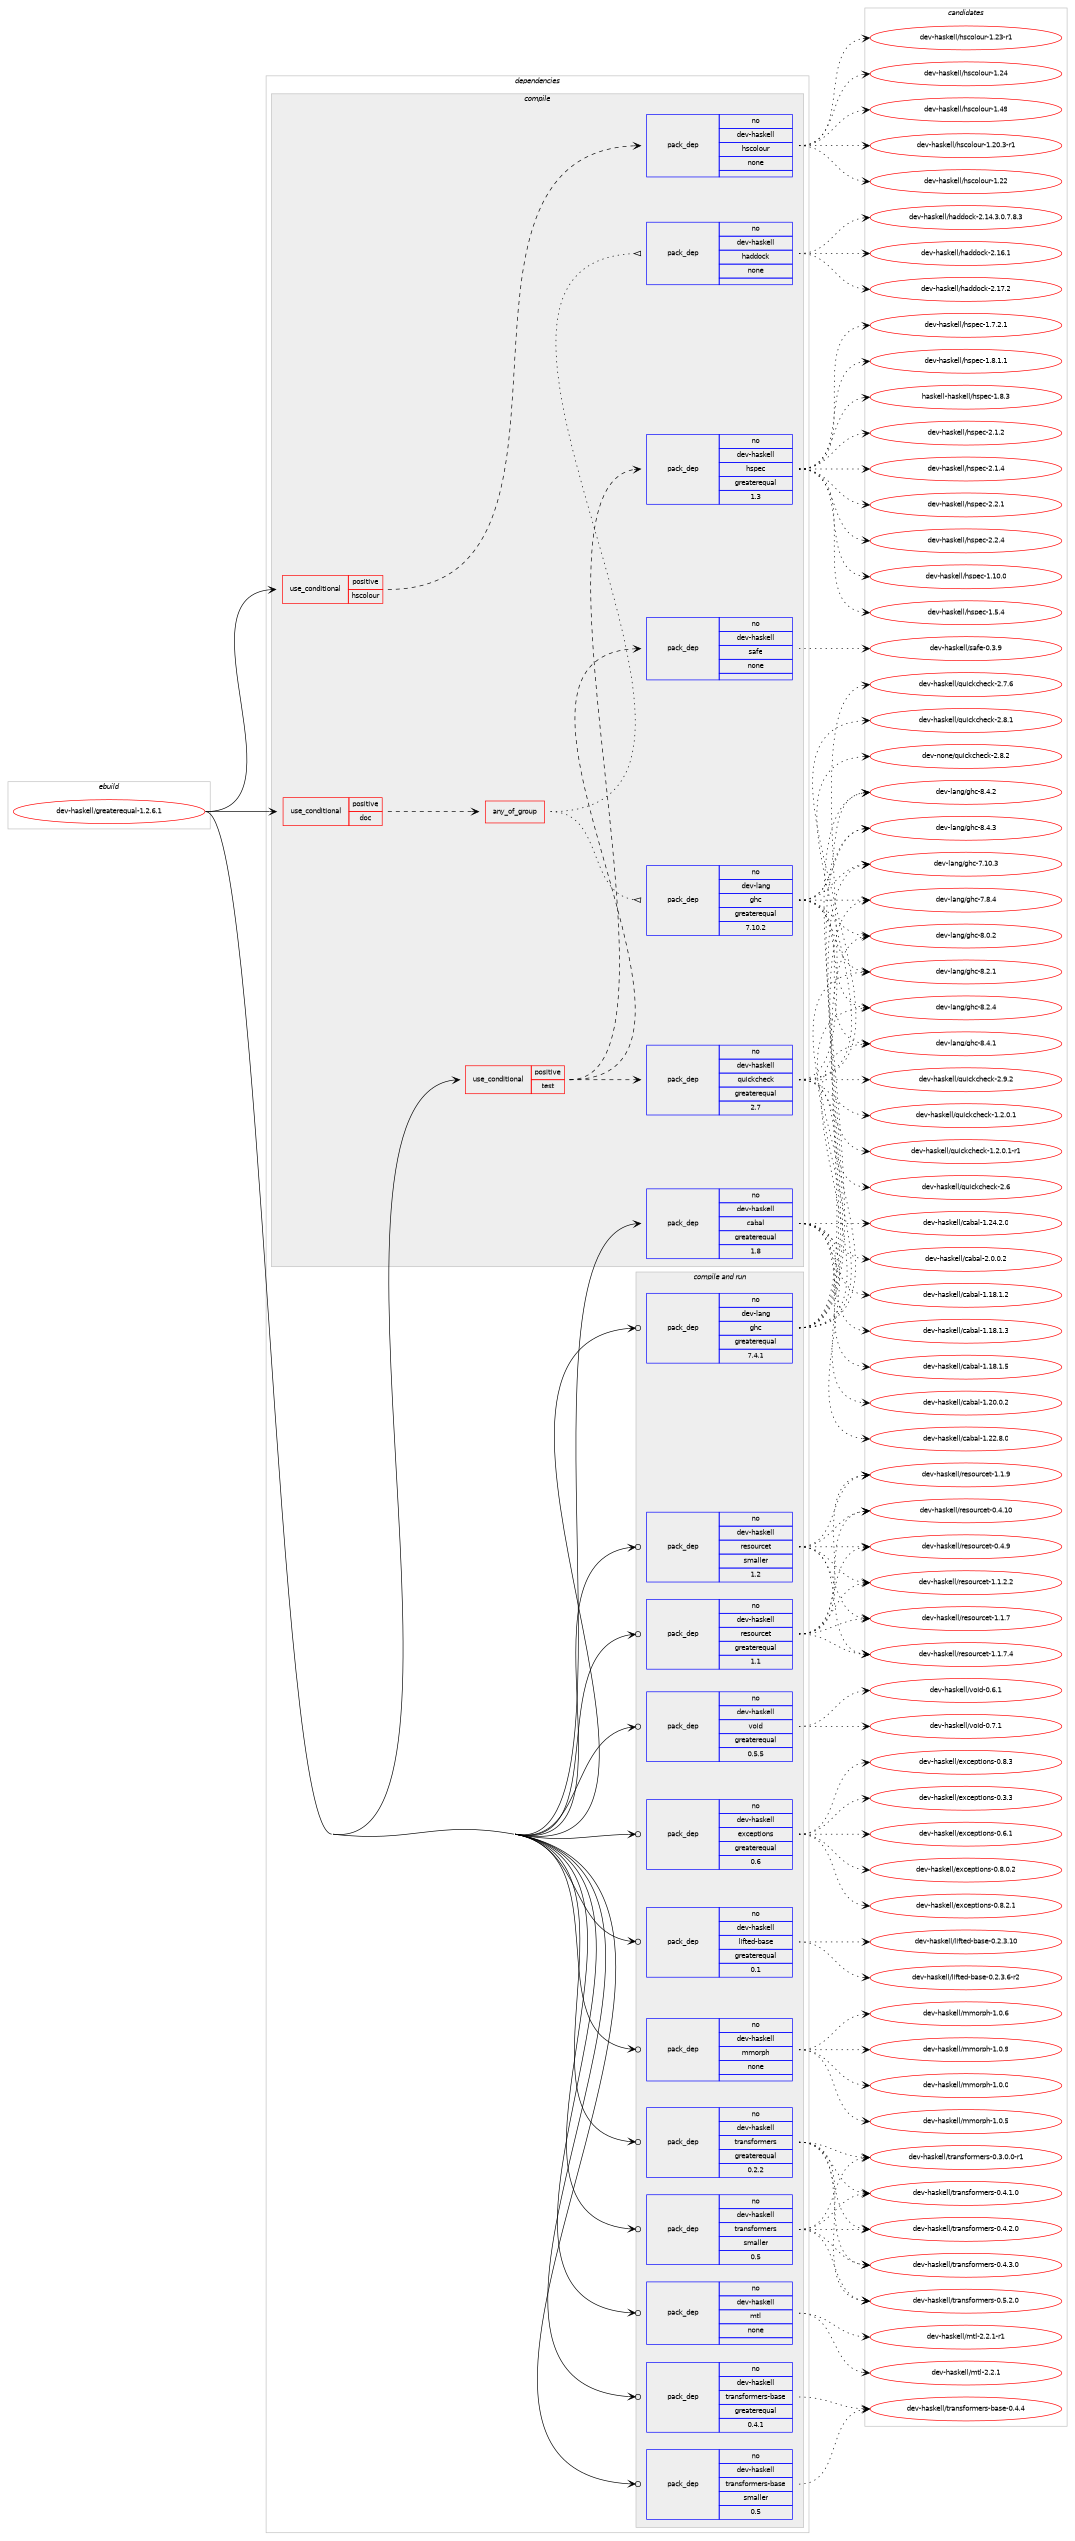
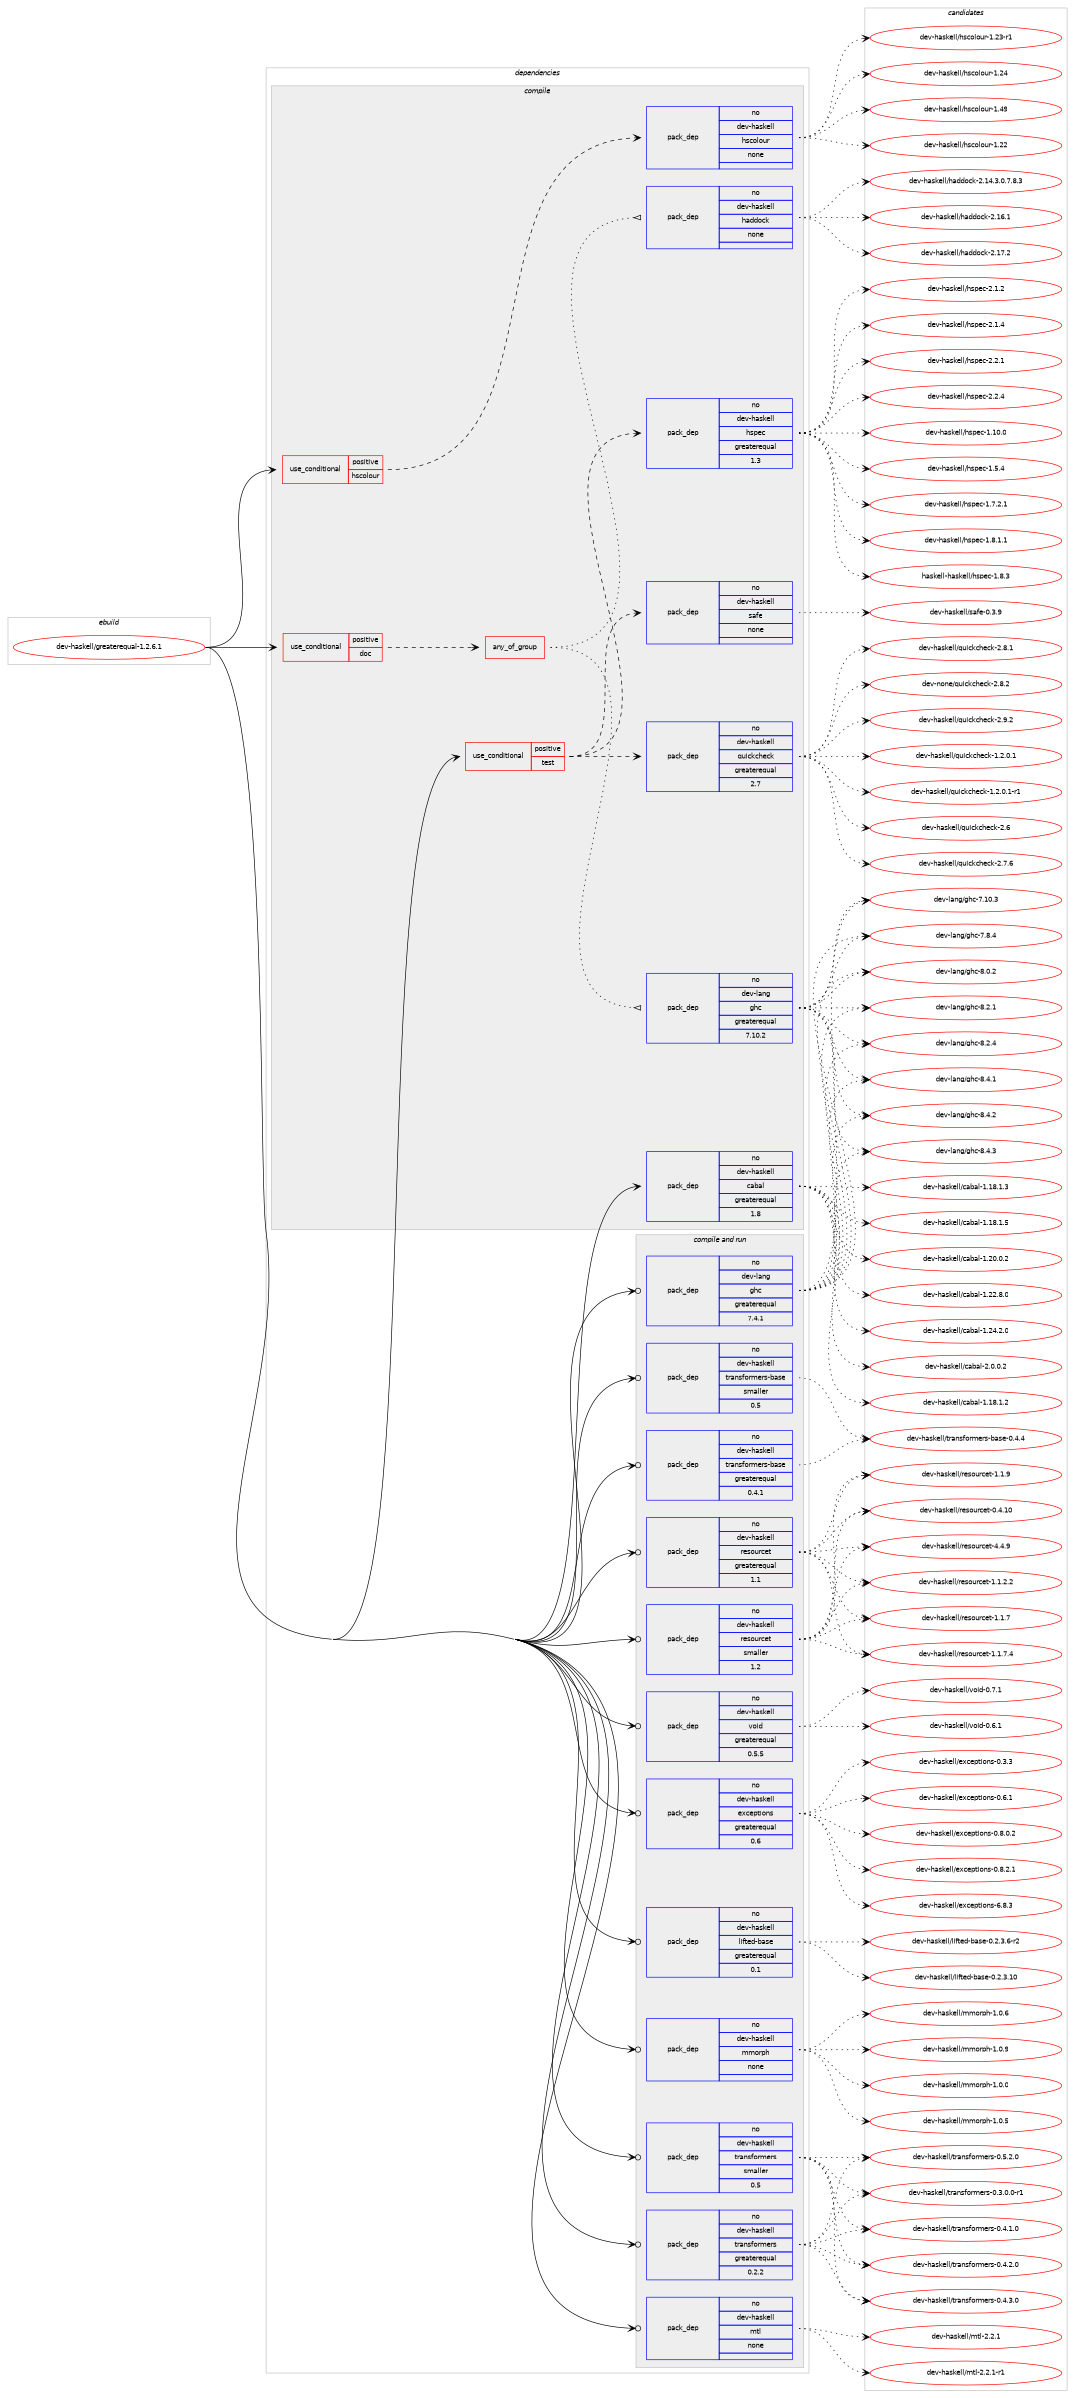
node "dev-haskell/hscolour-1.20.3-r1": removed
node "dev-haskell/resourcet-0.4.9": label "dev-haskell/resourcet-0.4.9" -> "dev-haskell/resourcet-4.4.9"
node "dev-haskell/exceptions-0.8.3": label "dev-haskell/exceptions-0.8.3" -> "dev-haskell/exceptions-6.8.3"
